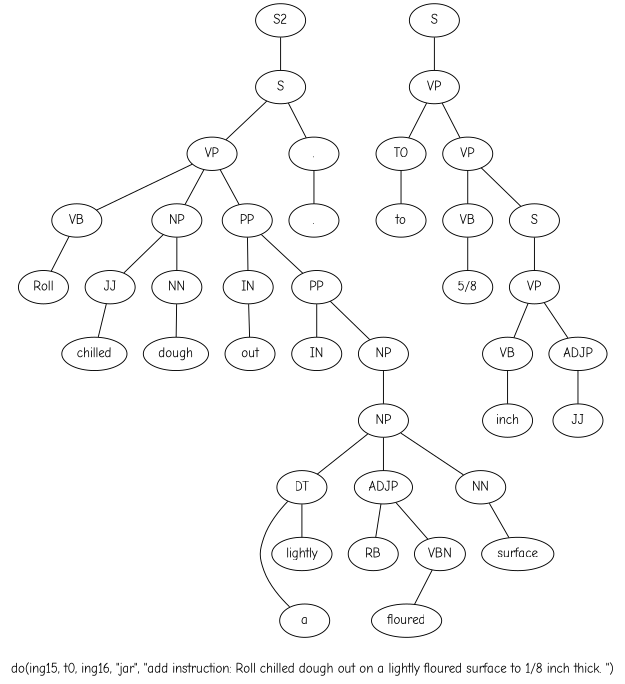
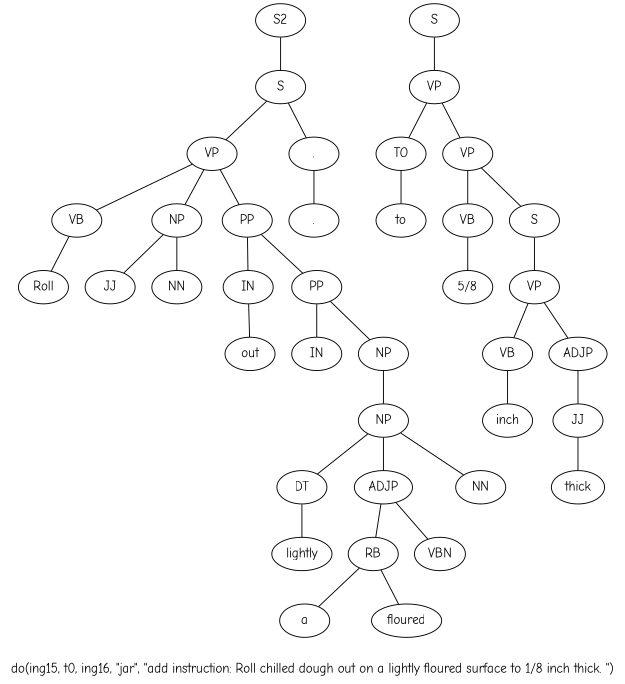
node "chilled": removed
node "dough": removed
node "thick": added
node "surface": removed
edge "DT" -- "a": now "RB" -- "a"
edge "VBN" -- "floured": now "RB" -- "floured"
